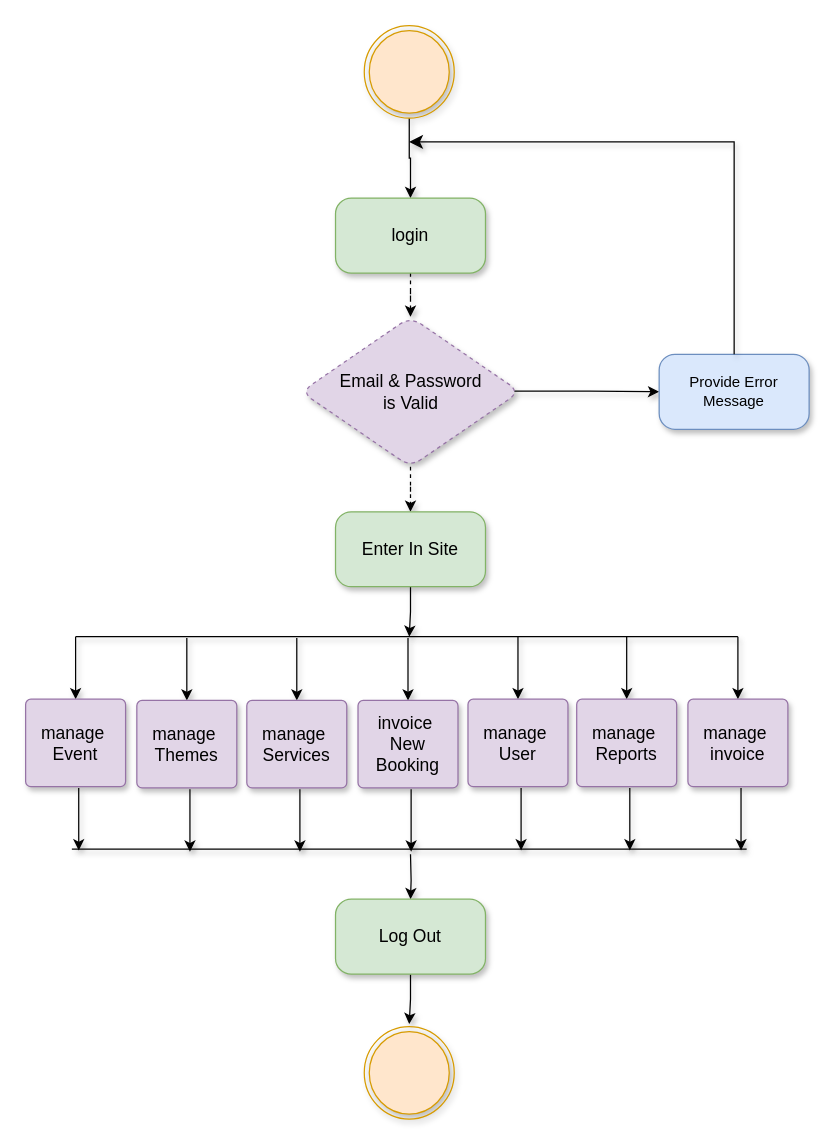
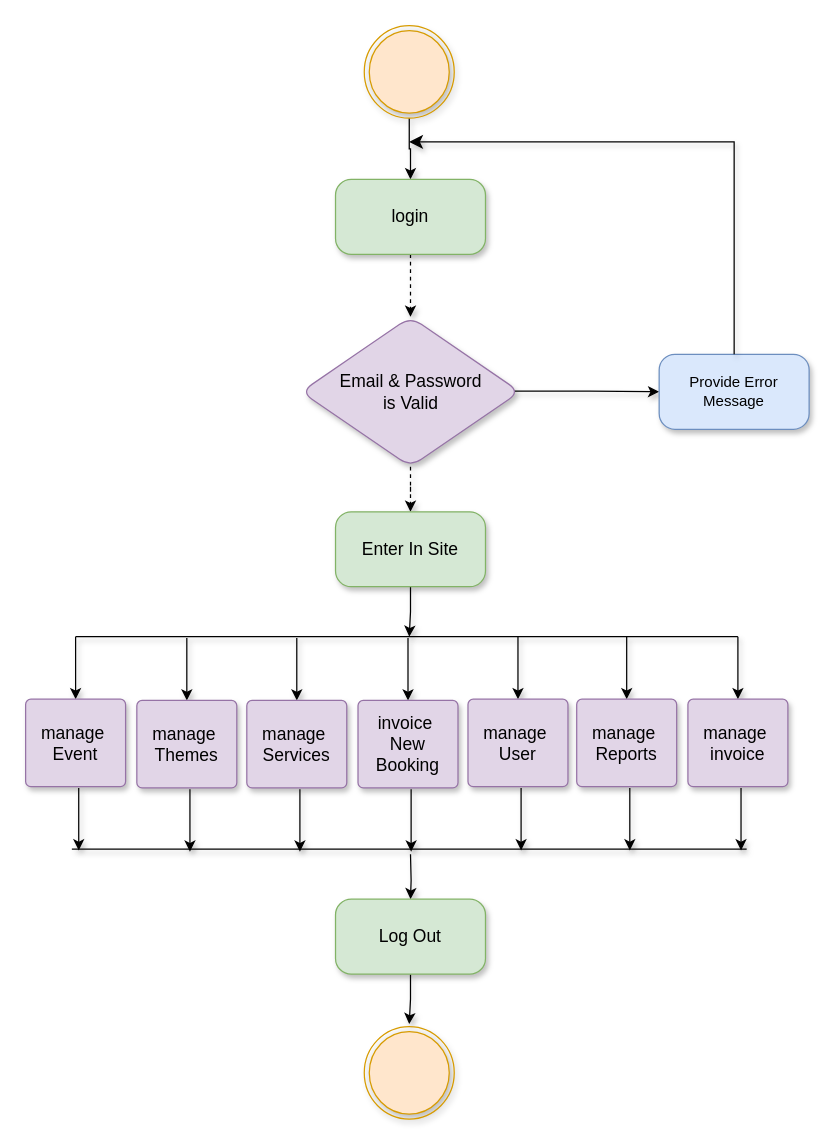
node "login": moved (411, 236) -> (411, 217)
node "Email & Password is Valid": style dashed -> solid
